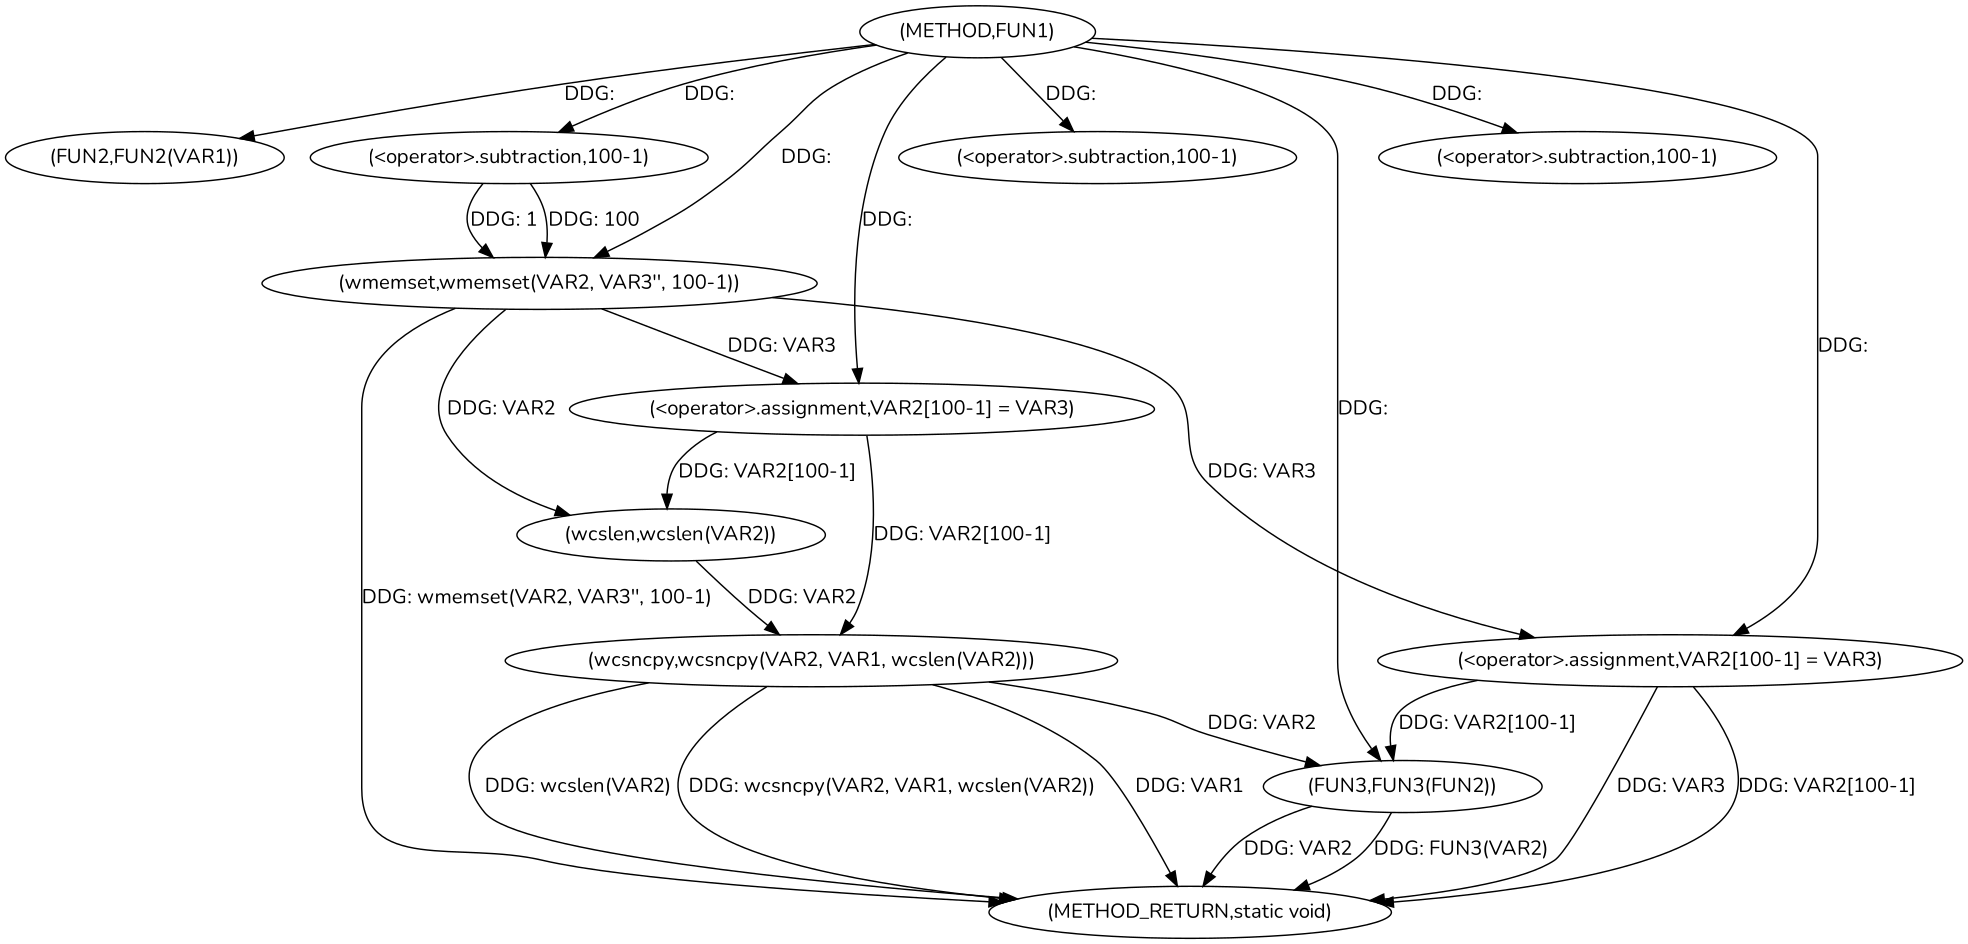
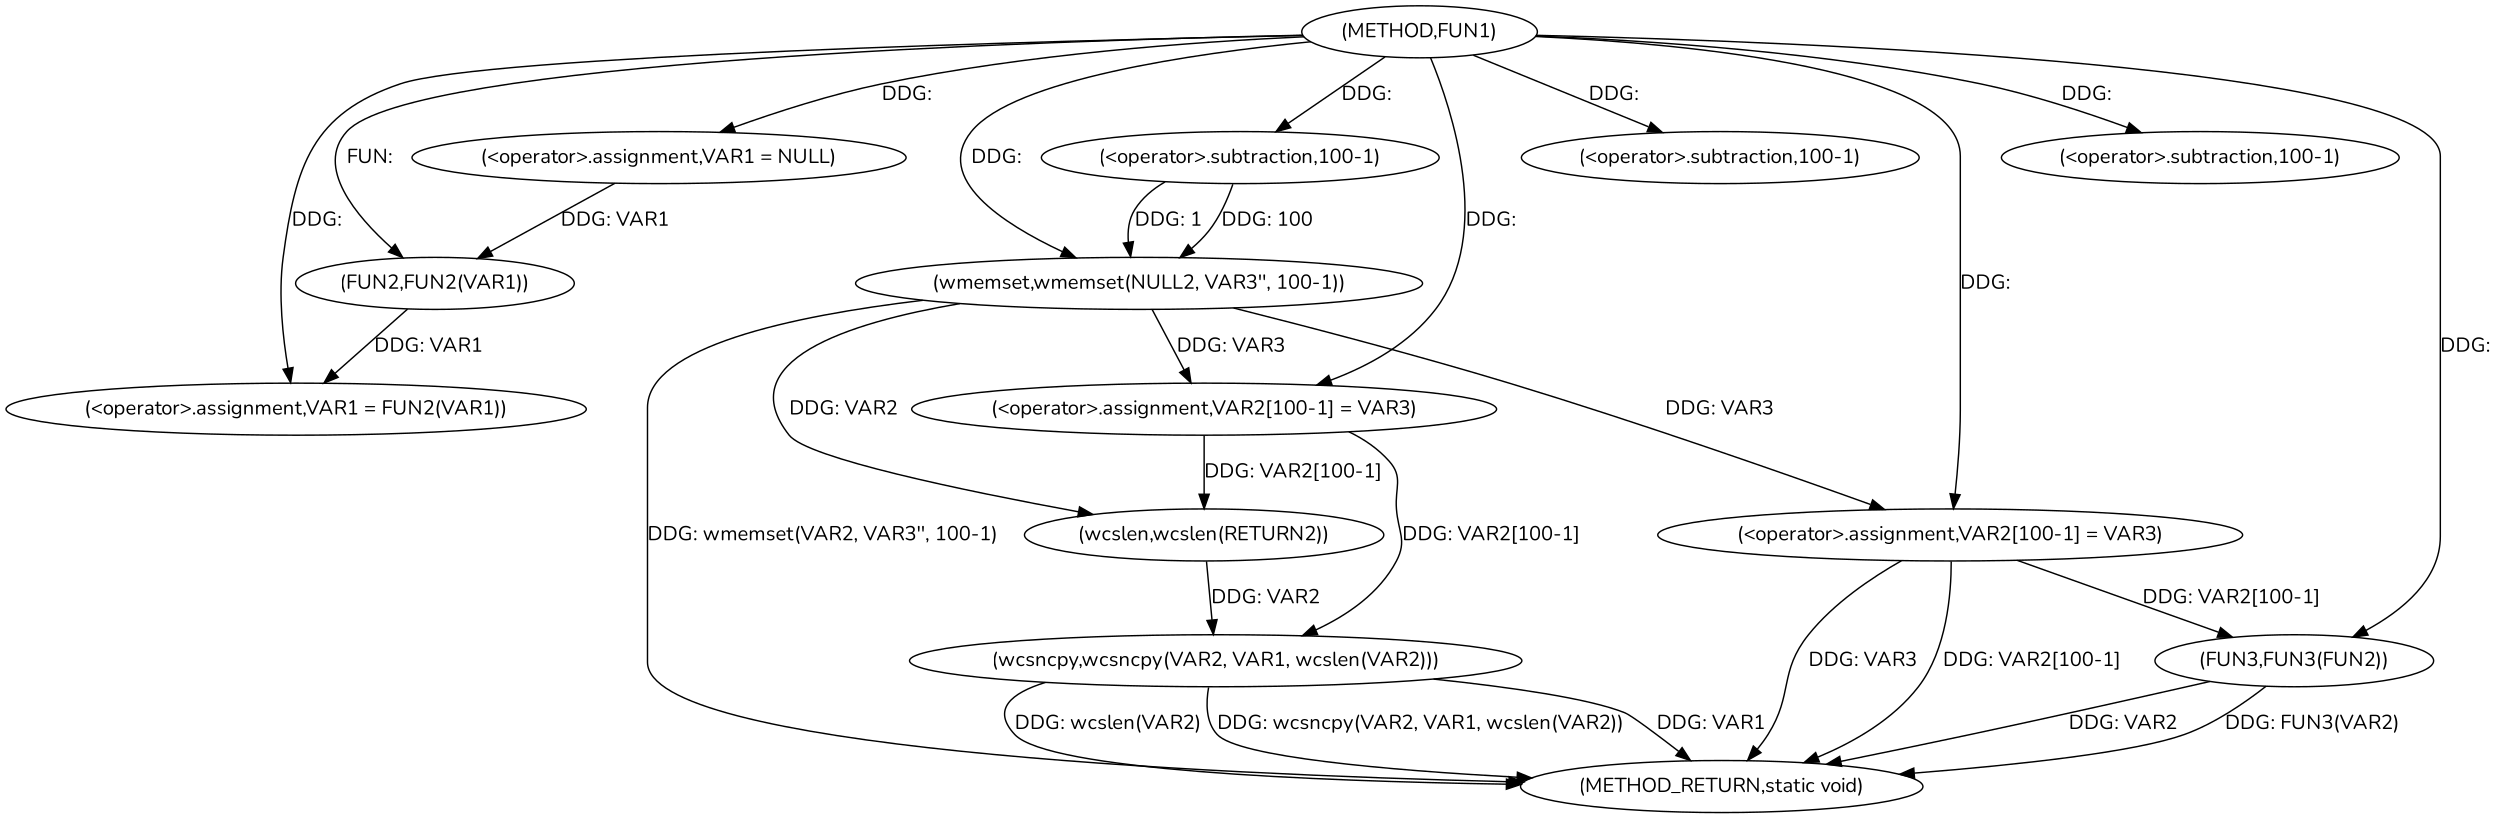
edge "(METHOD,FUN1)" -> "(FUN2,FUN2(VAR1))": label "DDG: " -> "FUN: "
node "(<operator>.assignment,VAR1 = NULL)": added
node "(wmemset,wmemset(VAR2, VAR3'', 100-1))": label "(wmemset,wmemset(VAR2, VAR3'', 100-1))" -> "(wmemset,wmemset(NULL2, VAR3'', 100-1))"
node "(<operator>.assignment,VAR1 = FUN2(VAR1))": added
node "(wcslen,wcslen(VAR2))": label "(wcslen,wcslen(VAR2))" -> "(wcslen,wcslen(RETURN2))"
edge "(wcsncpy,wcsncpy(VAR2, VAR1, wcslen(VAR2)))" -> "(FUN3,FUN3(FUN2))": removed, label "DDG: VAR2"
